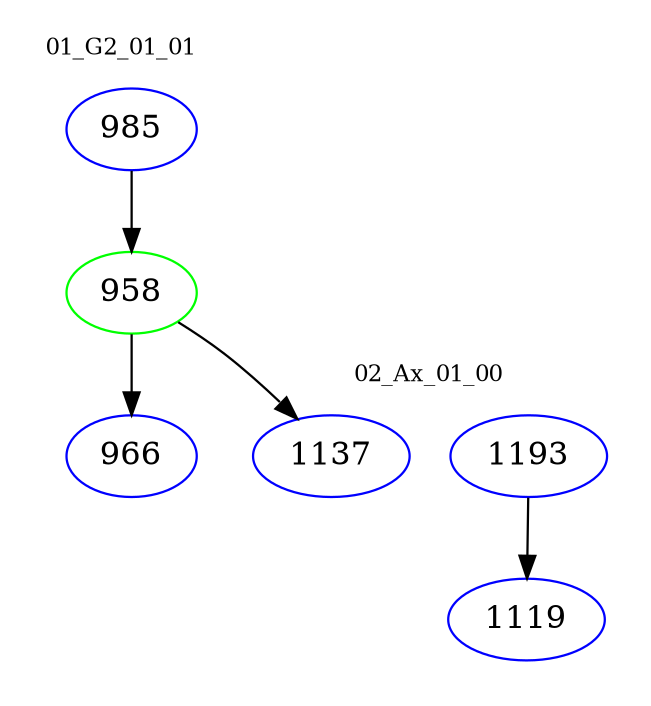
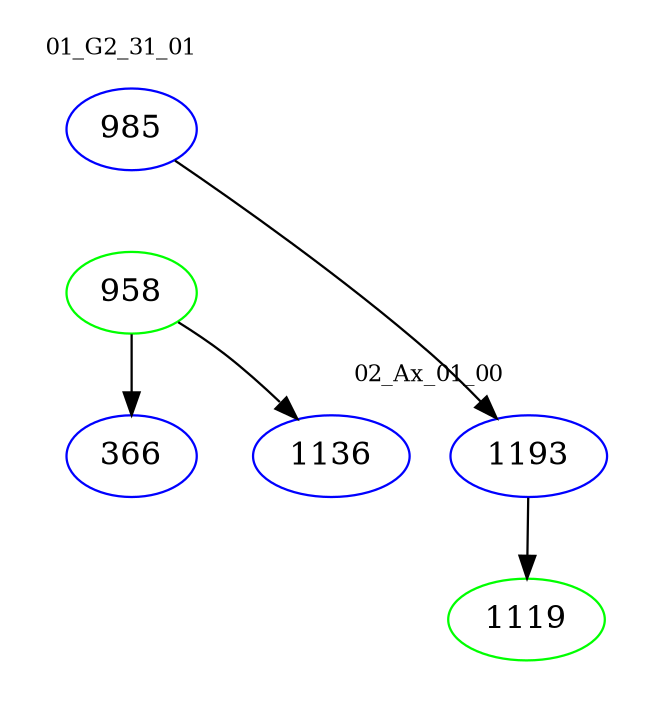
cluster "01_G2_01_01": label "01_G2_01_01" -> "01_G2_31_01"
edge "985" -> "958": now "985" -> "1193"
node "966": label "966" -> "366"
node "1137": label "1137" -> "1136"
node "1119": color blue -> green
